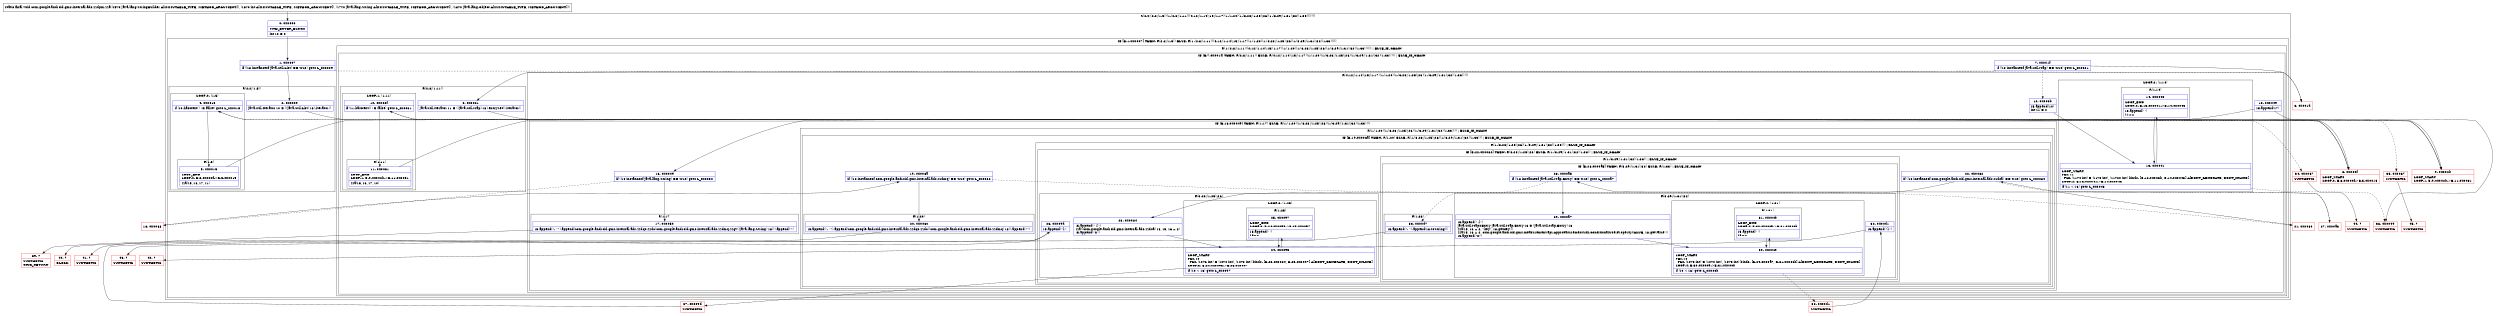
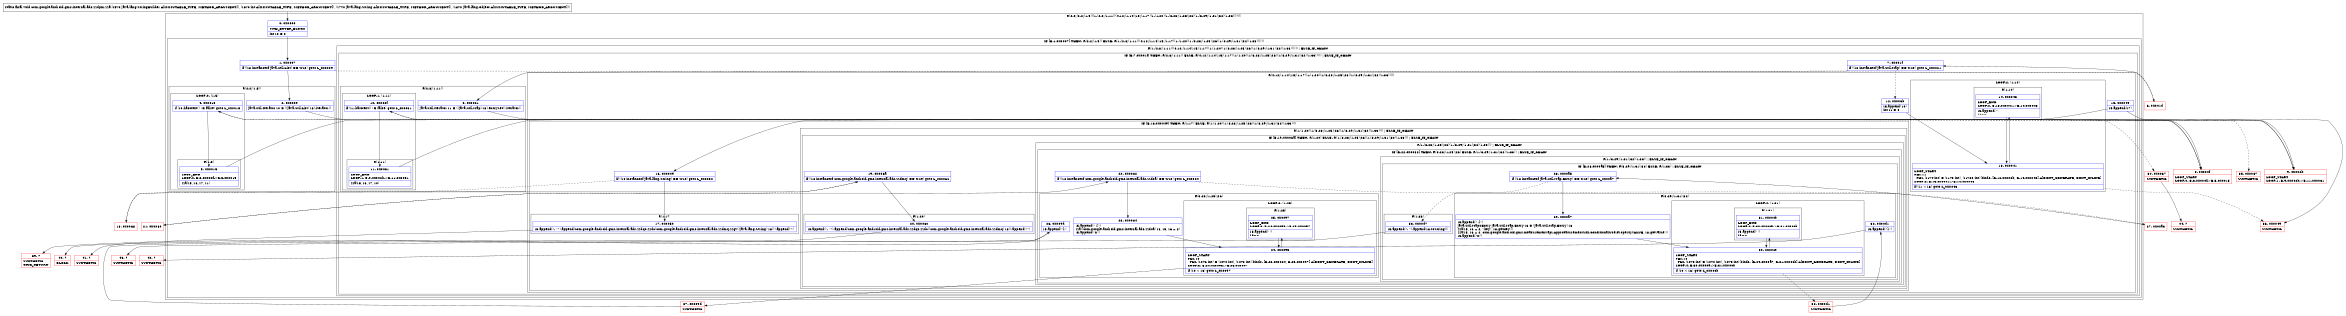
edge "7: 0x001f" -> "6: 0x001d": reversed
node "45: ?": removed
